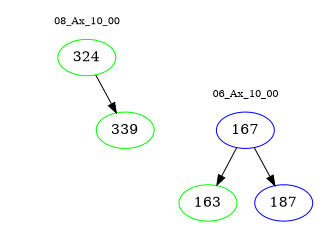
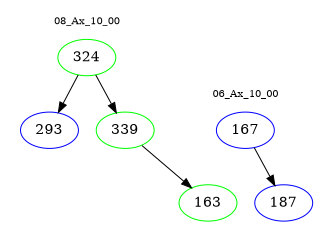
node "293": added
edge "167" -> "163": now "339" -> "163"
